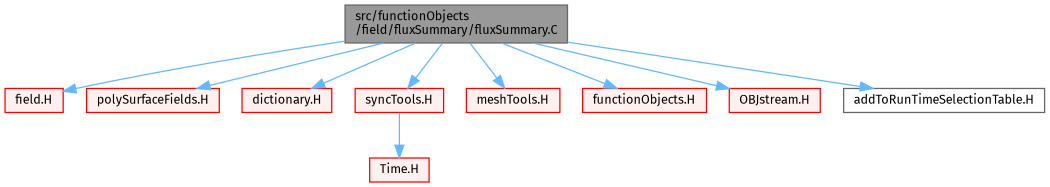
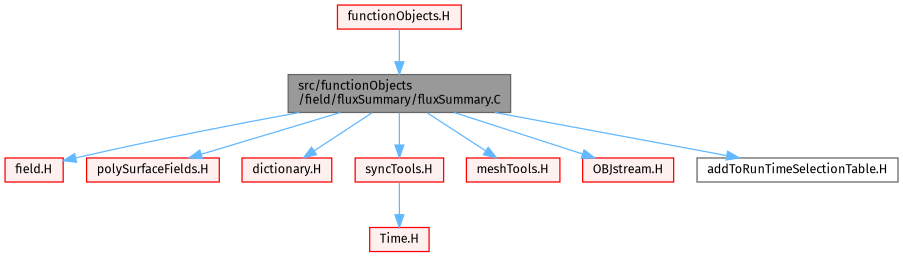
edge "src/functionObjects /field/fluxSummary/fluxSummary.C" -> "functionObjects.H": reversed
